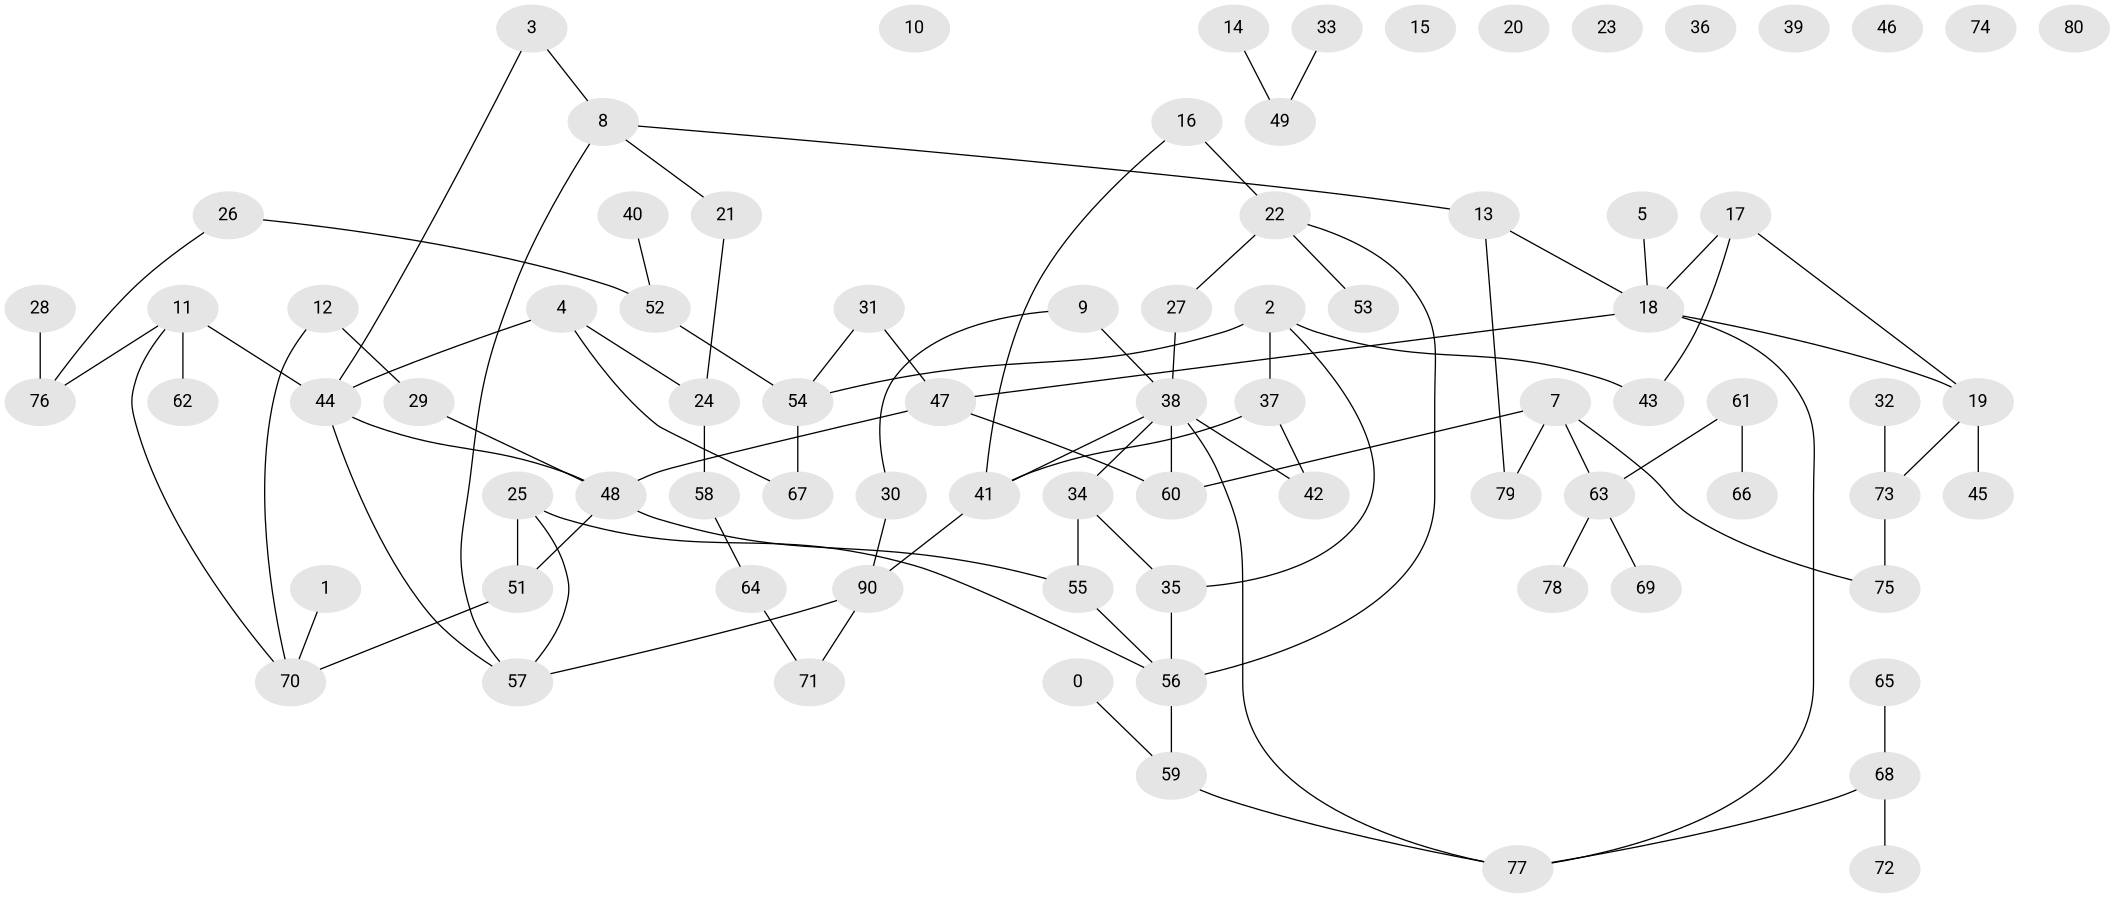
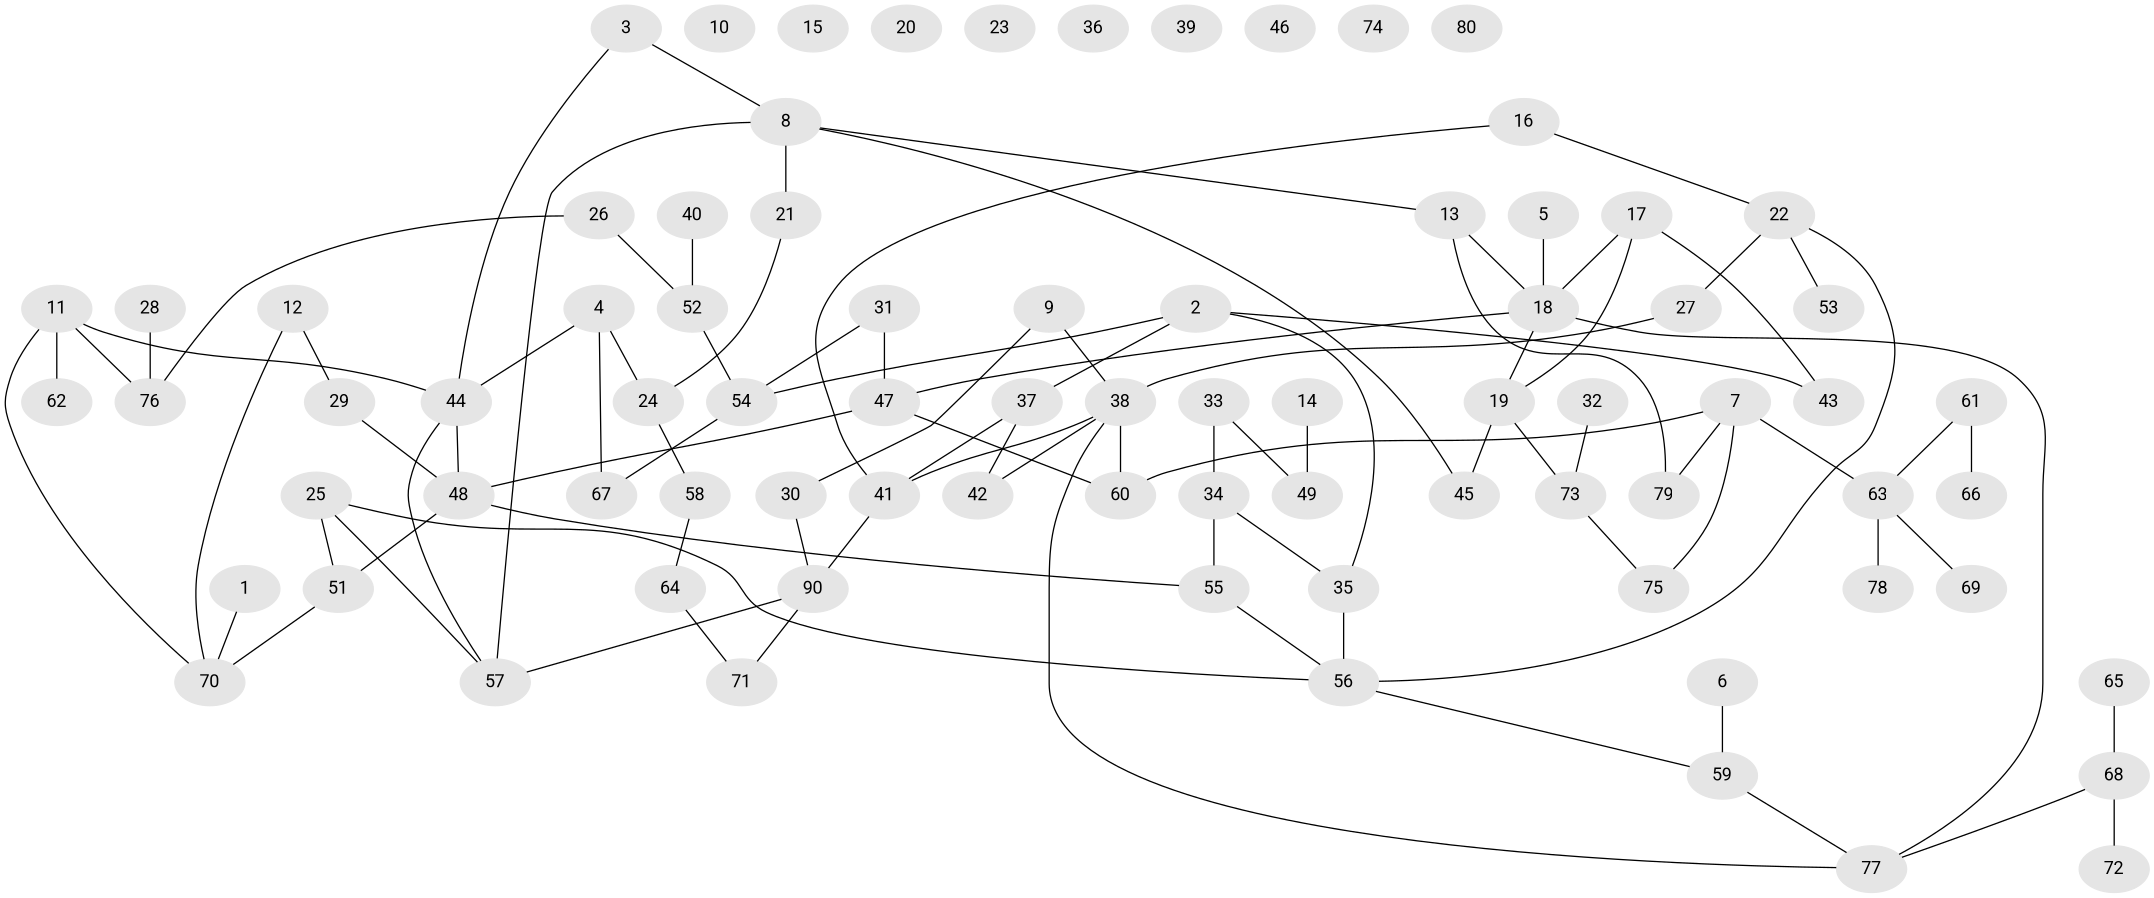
edge "8" -- "45": added
edge "38" -- "34": now "33" -- "34"
node "0": label "0" -> "6"
